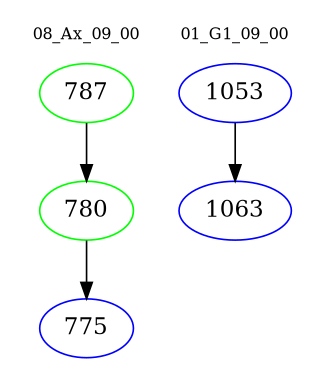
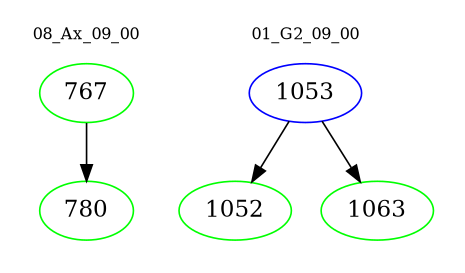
cluster "01_G1_09_00": label "01_G1_09_00" -> "01_G2_09_00"
node "787": label "787" -> "767"
node "1052": added
node "1063": color blue -> green
node "775": removed
